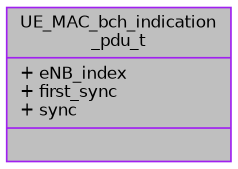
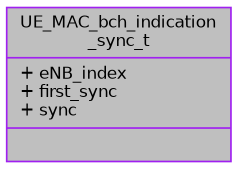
node "UE_MAC_bch_indication": text "_pdu_t" -> "_sync_t"
